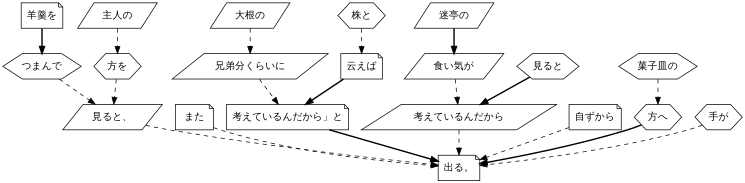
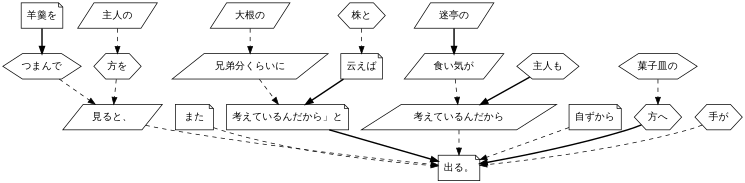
node "見ると": label "見ると" -> "主人も"
